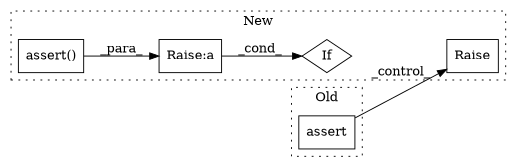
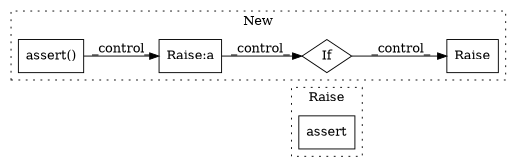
edge "assert()" -> "Raise:a": label "_para_" -> "_control_"
edge "Raise:a" -> "If": label "_cond_" -> "_control_"
edge "assert" -> "Raise": now "If" -> "Raise"
cluster "Old": label "Old" -> "Raise"
